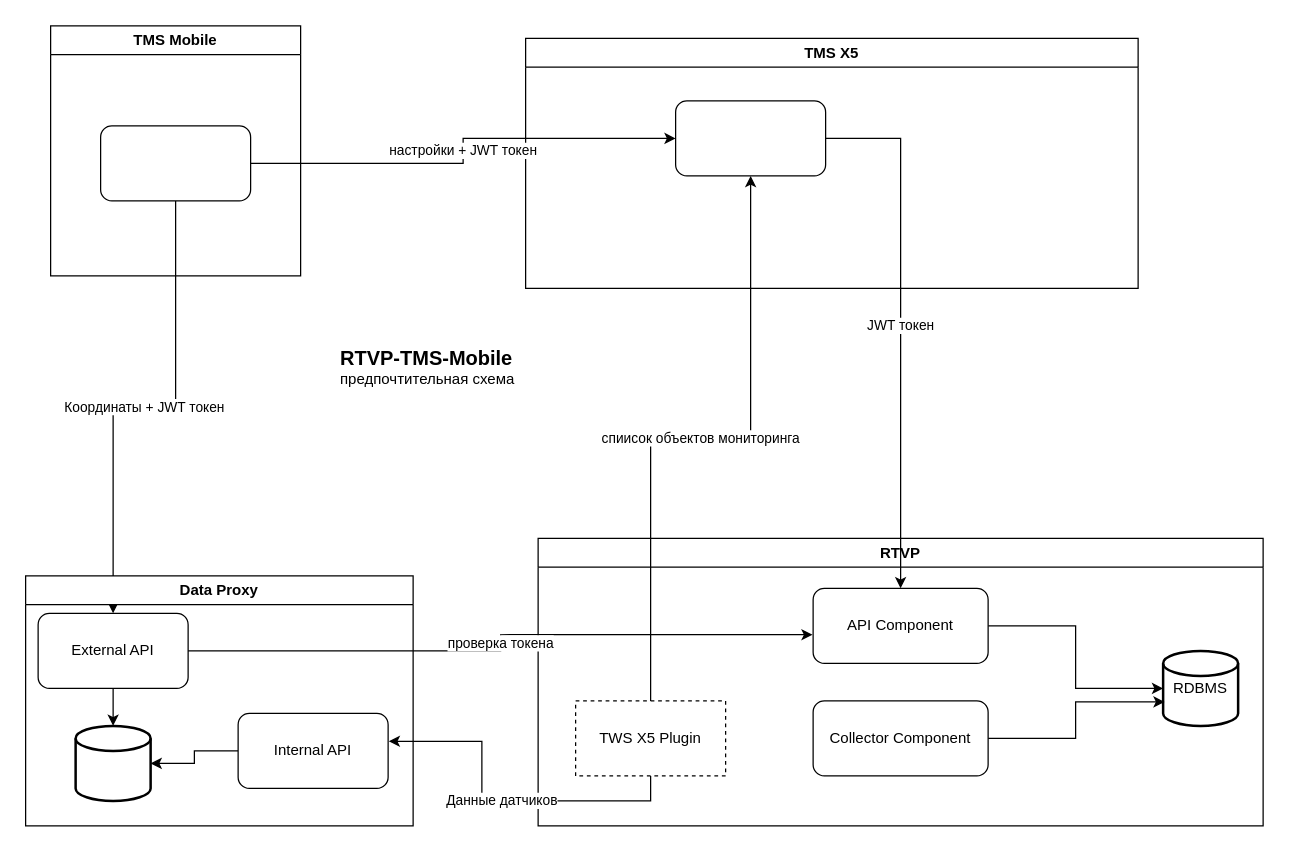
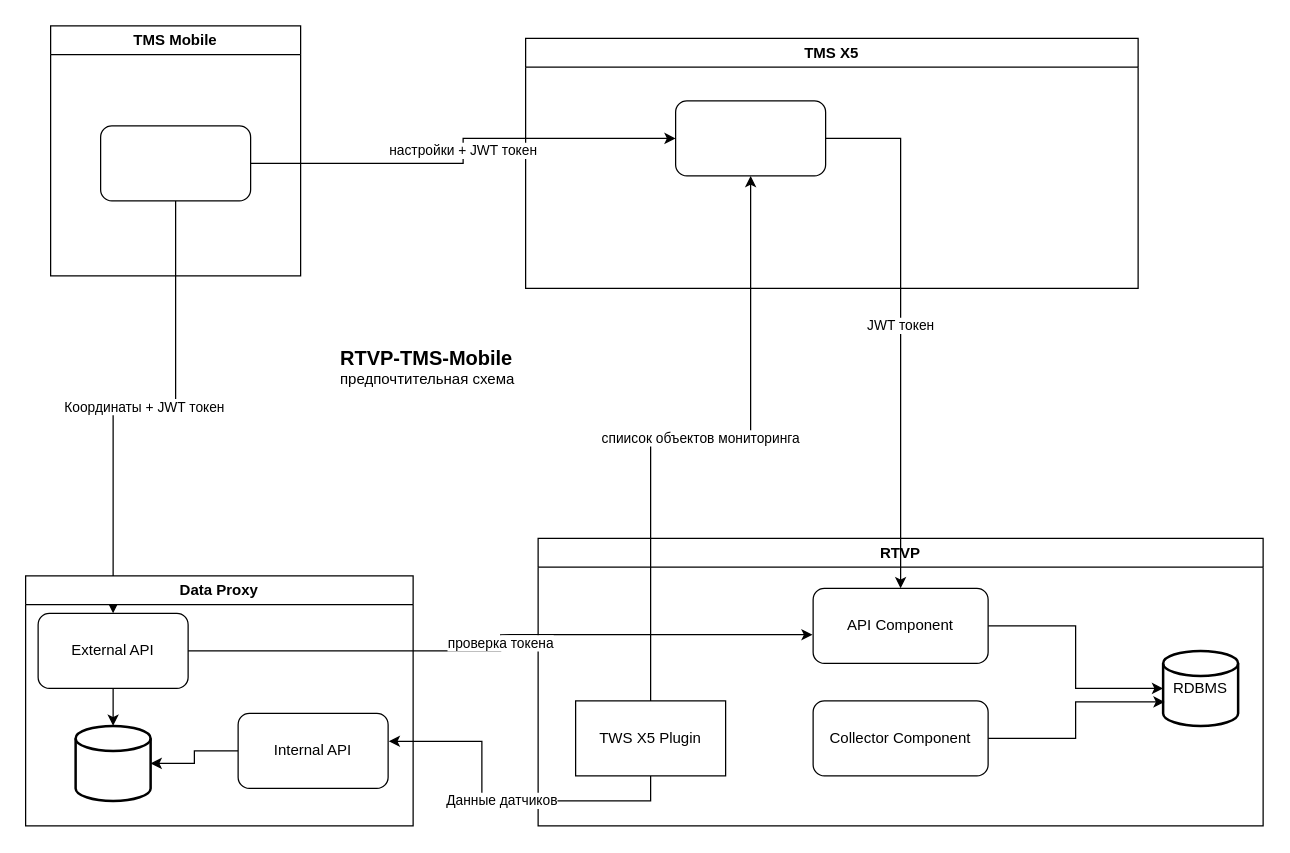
node "TWS X5 Plugin": style dashed -> solid
